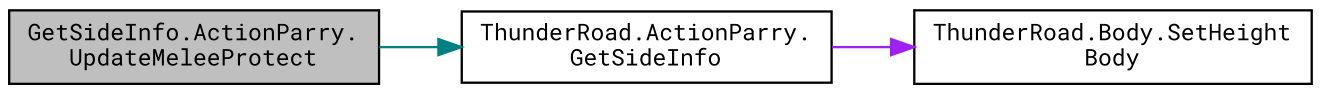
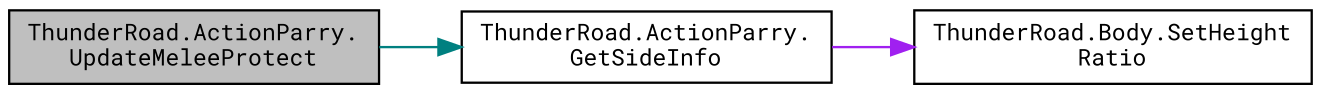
node "GetSideInfo.ActionParry. UpdateMeleeProtect": label "GetSideInfo.ActionParry. UpdateMeleeProtect" -> "ThunderRoad.ActionParry. UpdateMeleeProtect"
node "ThunderRoad.Body.SetHeight Body": label "ThunderRoad.Body.SetHeight Body" -> "ThunderRoad.Body.SetHeight Ratio"
